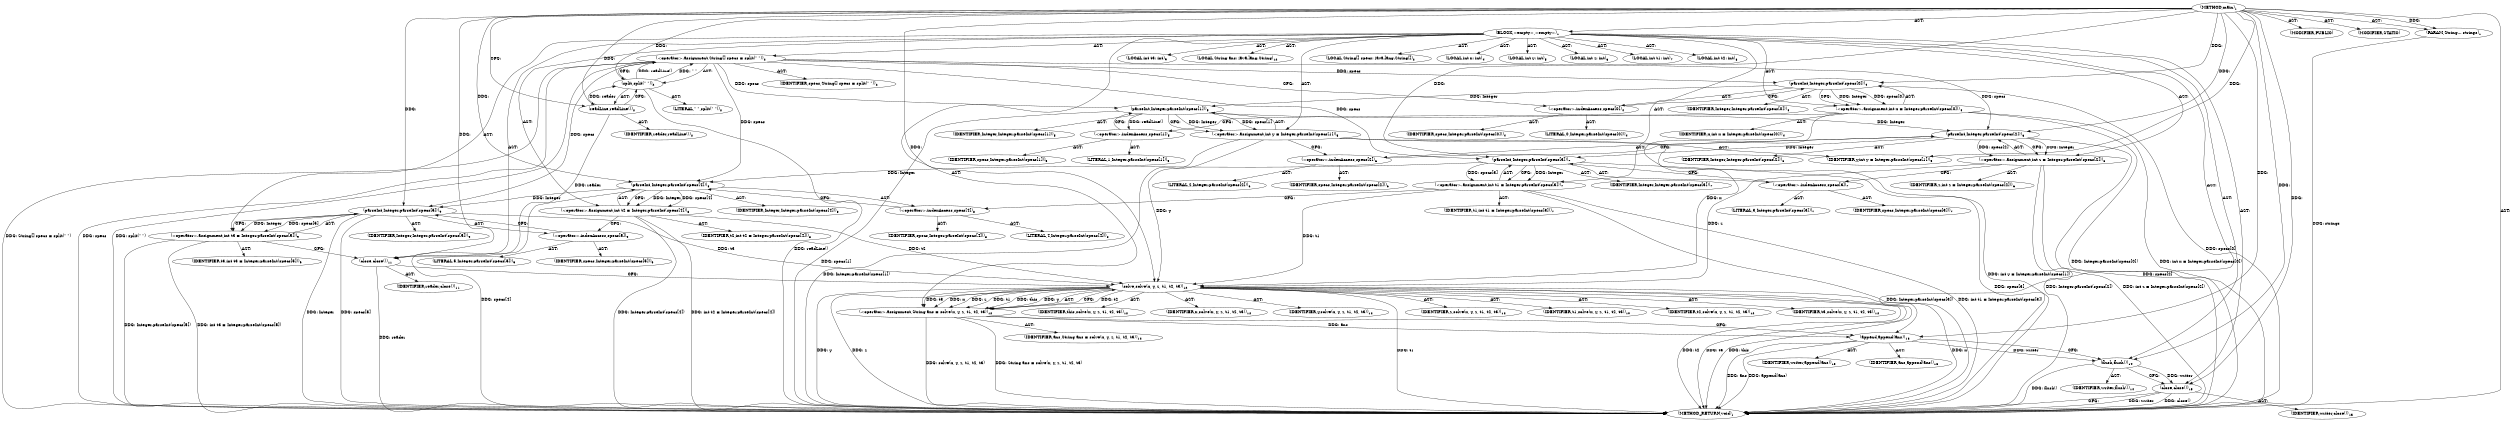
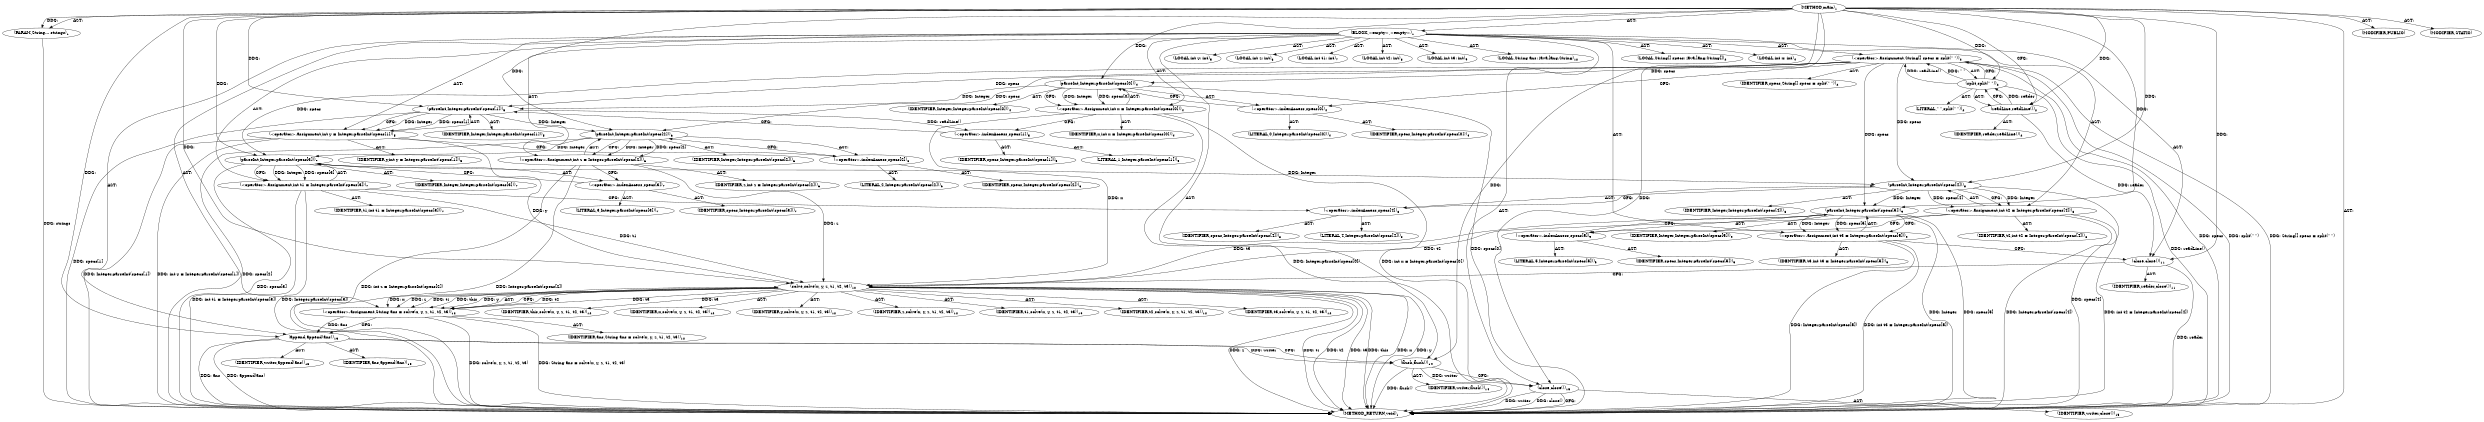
edge "(METHOD,main)" -> "(IDENTIFIER,y,int y = Integer.parseInt(specs[1]))": now "(METHOD,main)" -> "(parseInt,Integer.parseInt(specs[1]))"
edge "(solve,solve(x, y, z, t1, t2, t3))" -> "(IDENTIFIER,this,solve(x, y, z, t1, t2, t3))": label "AST: " -> "DDG: t3"
